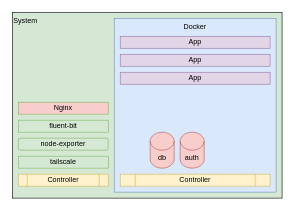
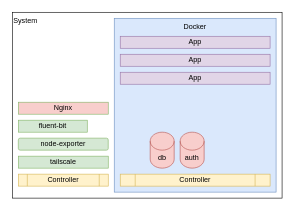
node "System": fillcolor #d5e8d4 -> #ffffff
node "fluent-bit": size 90x12 -> 69x12
